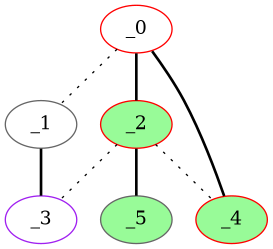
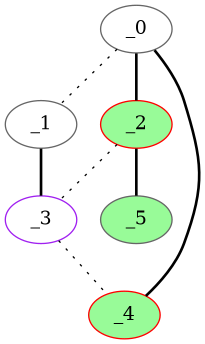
node "_0": color red -> gray40
edge "_2" -- "_4": now "_3" -- "_4"
